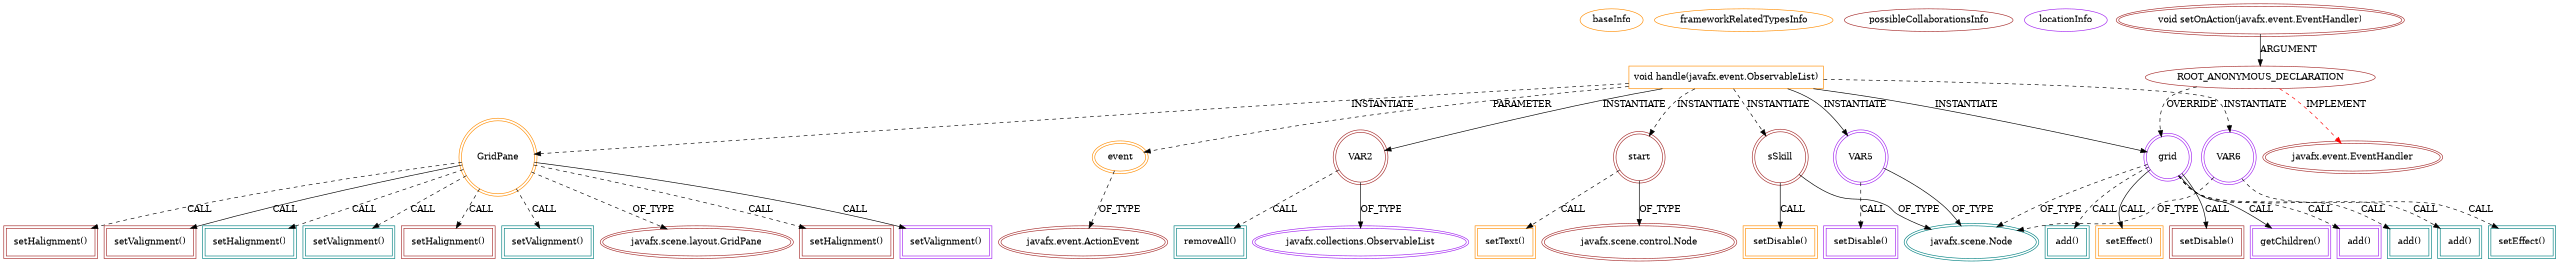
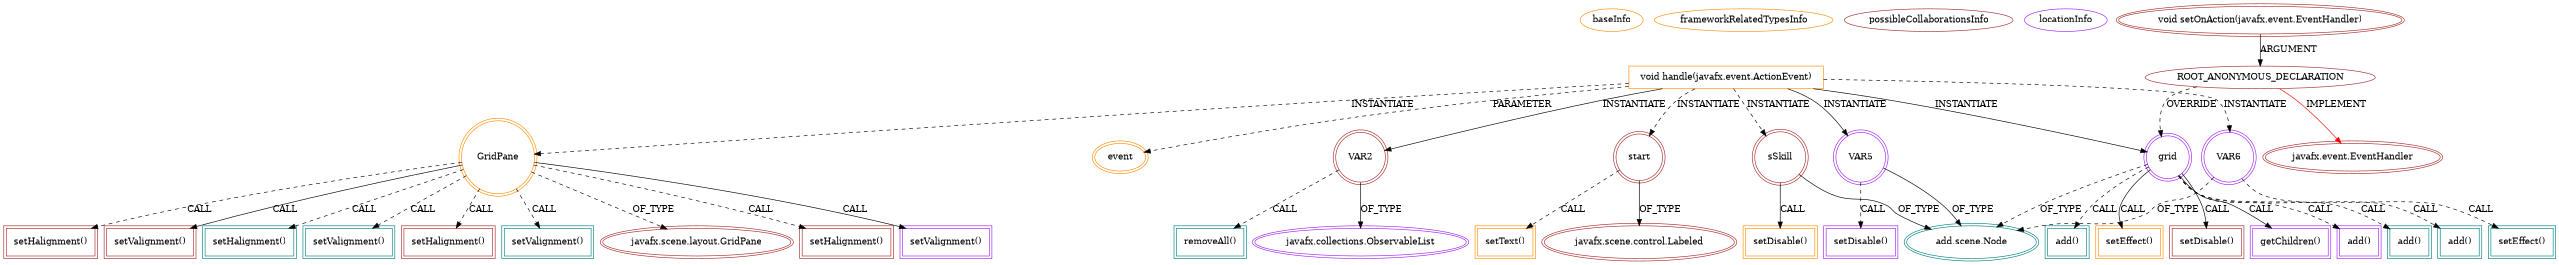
node "void handle(javafx.event.ObservableList)": label "void handle(javafx.event.ObservableList)" -> "void handle(javafx.event.ActionEvent)"
edge "ROOT_ANONYMOUS_DECLARATION" -> "javafx.event.EventHandler": style dashed -> solid
node "javafx.event.ActionEvent": removed
node "javafx.scene.control.Node": label "javafx.scene.control.Node" -> "javafx.scene.control.Labeled"
node "javafx.scene.Node": label "javafx.scene.Node" -> "add.scene.Node"
